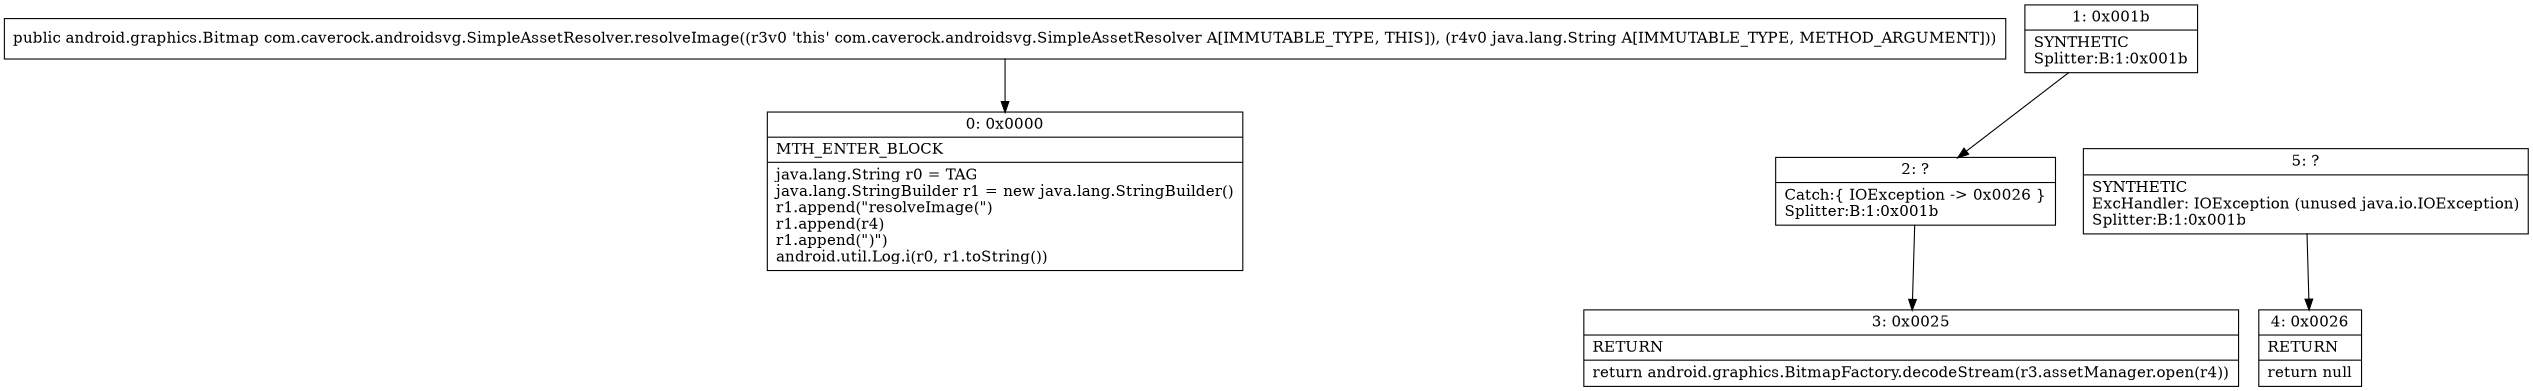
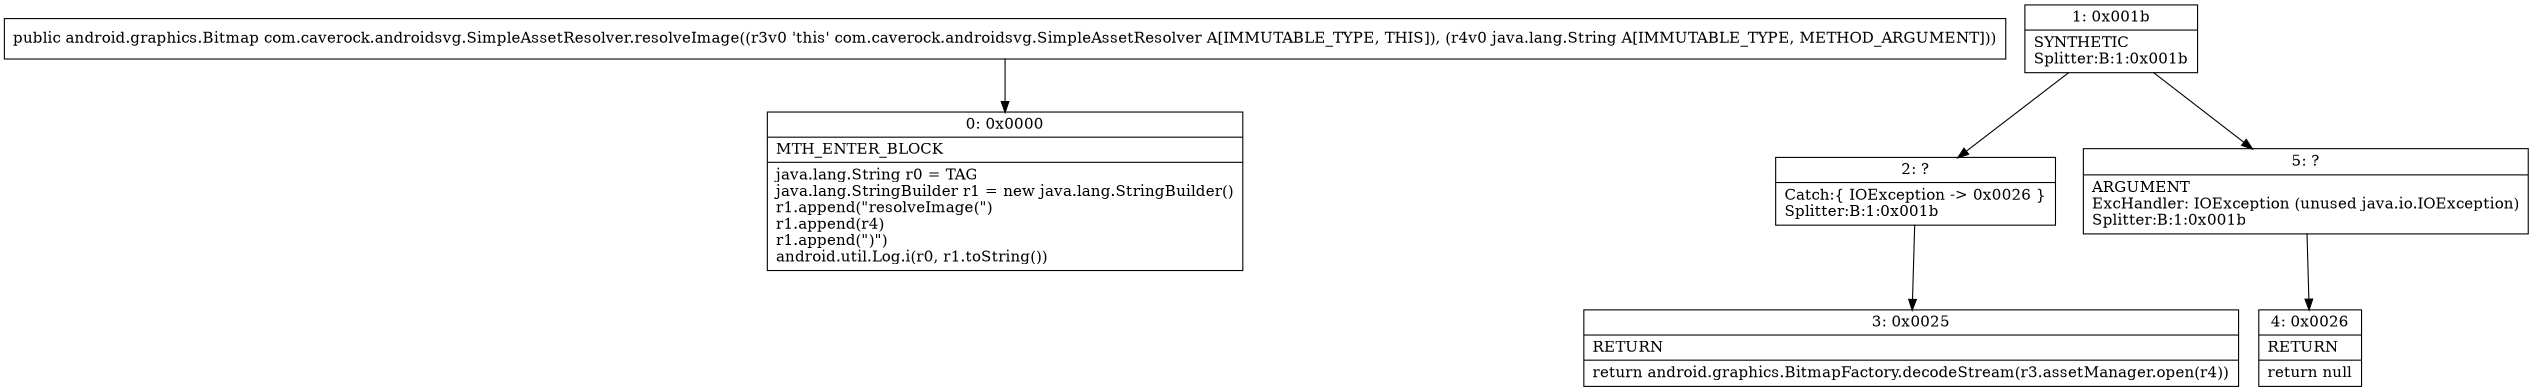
edge "1: 0x001b" -> "5: ?": added
node "5: ?": text "SYNTHETIC" -> "ARGUMENT"
